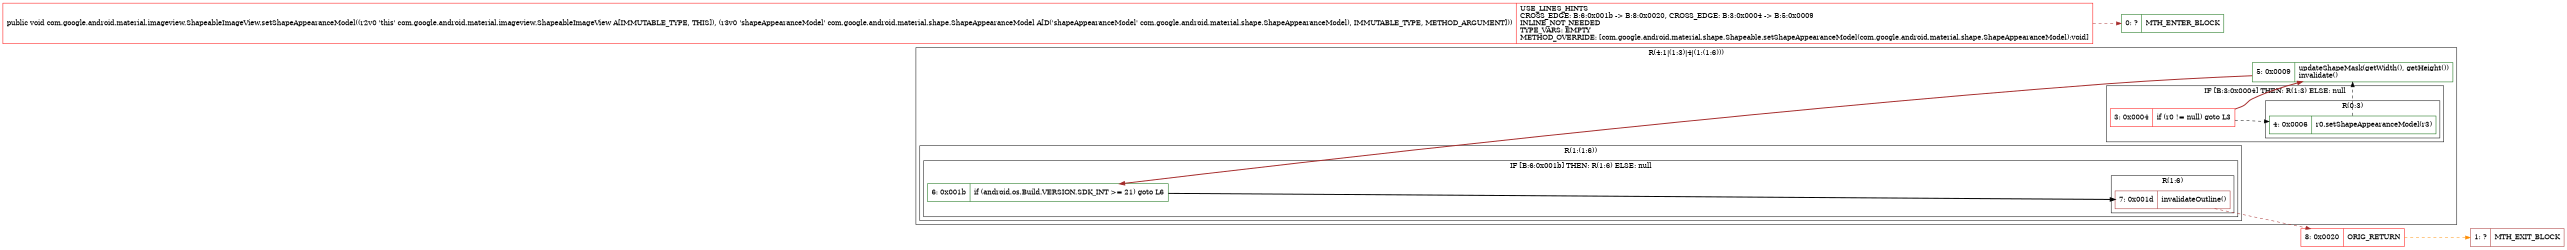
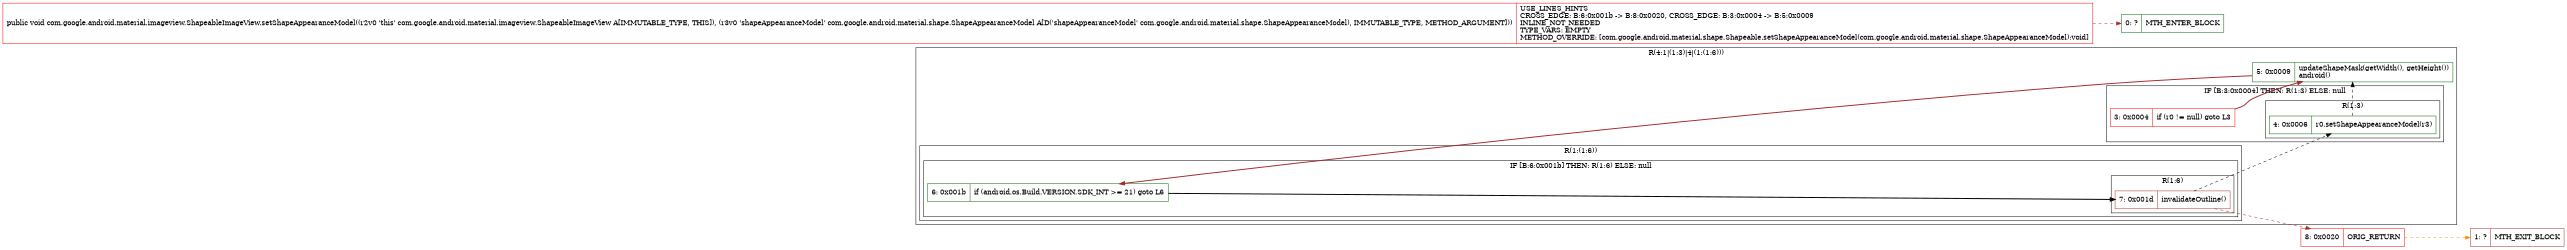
node "5: 0x0009": text "invalidate()" -> "android()"
cluster "R(0:3)": label "R(0:3)" -> "R(1:3)"
edge "3: 0x0004" -> "4: 0x0006": now "7: 0x001d" -> "4: 0x0006"
